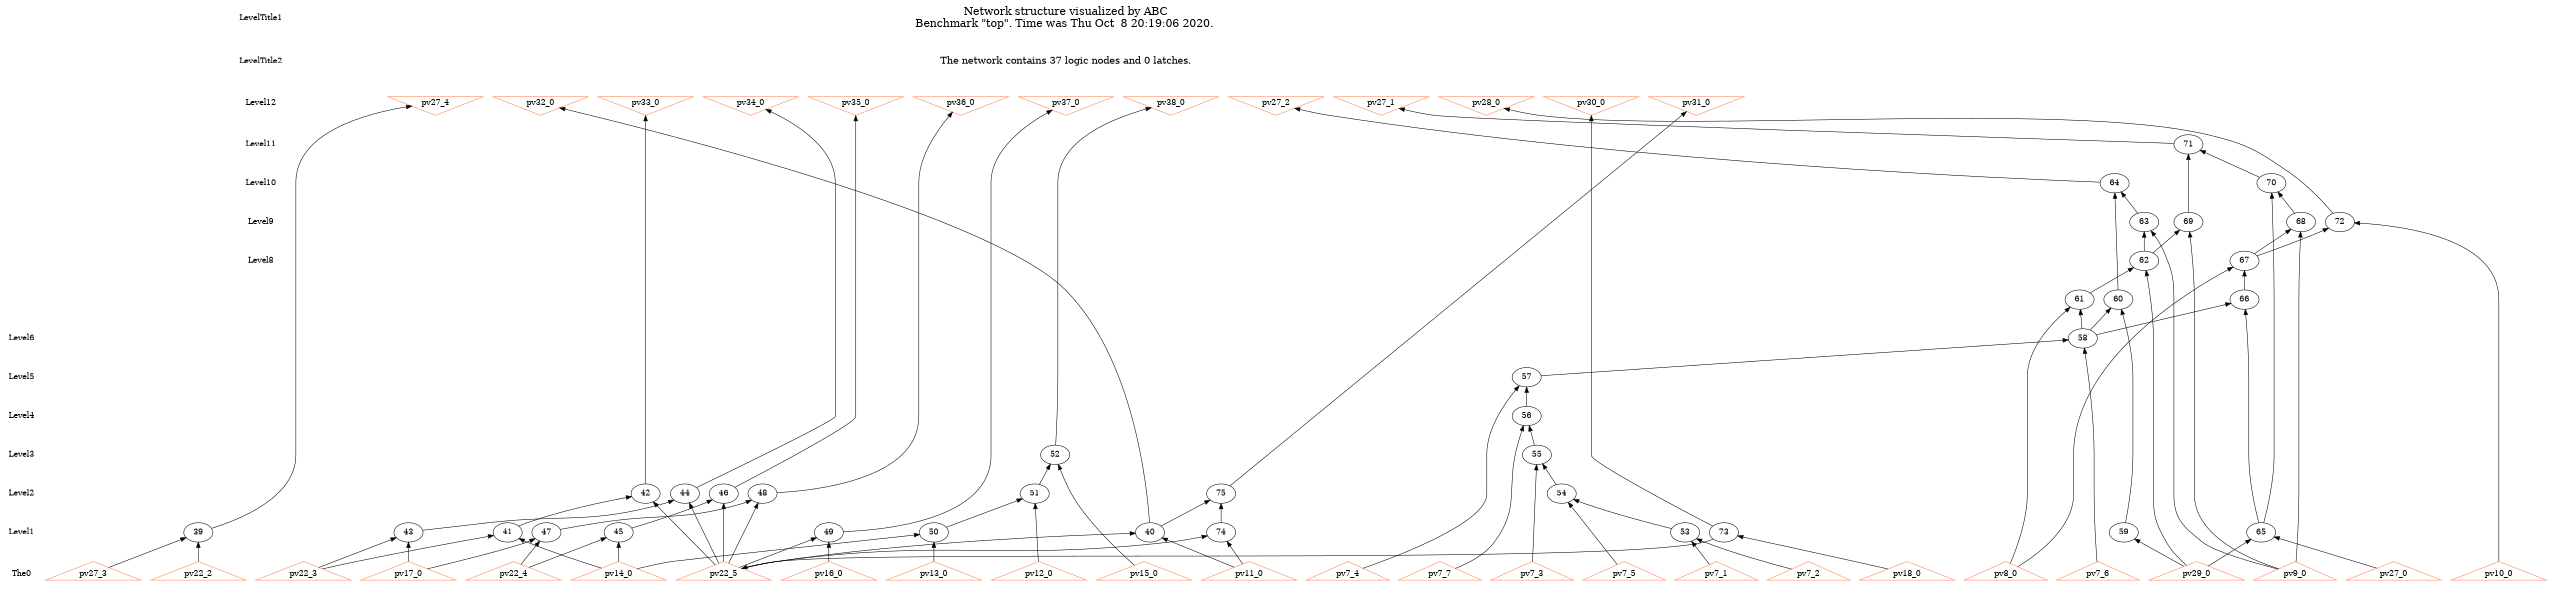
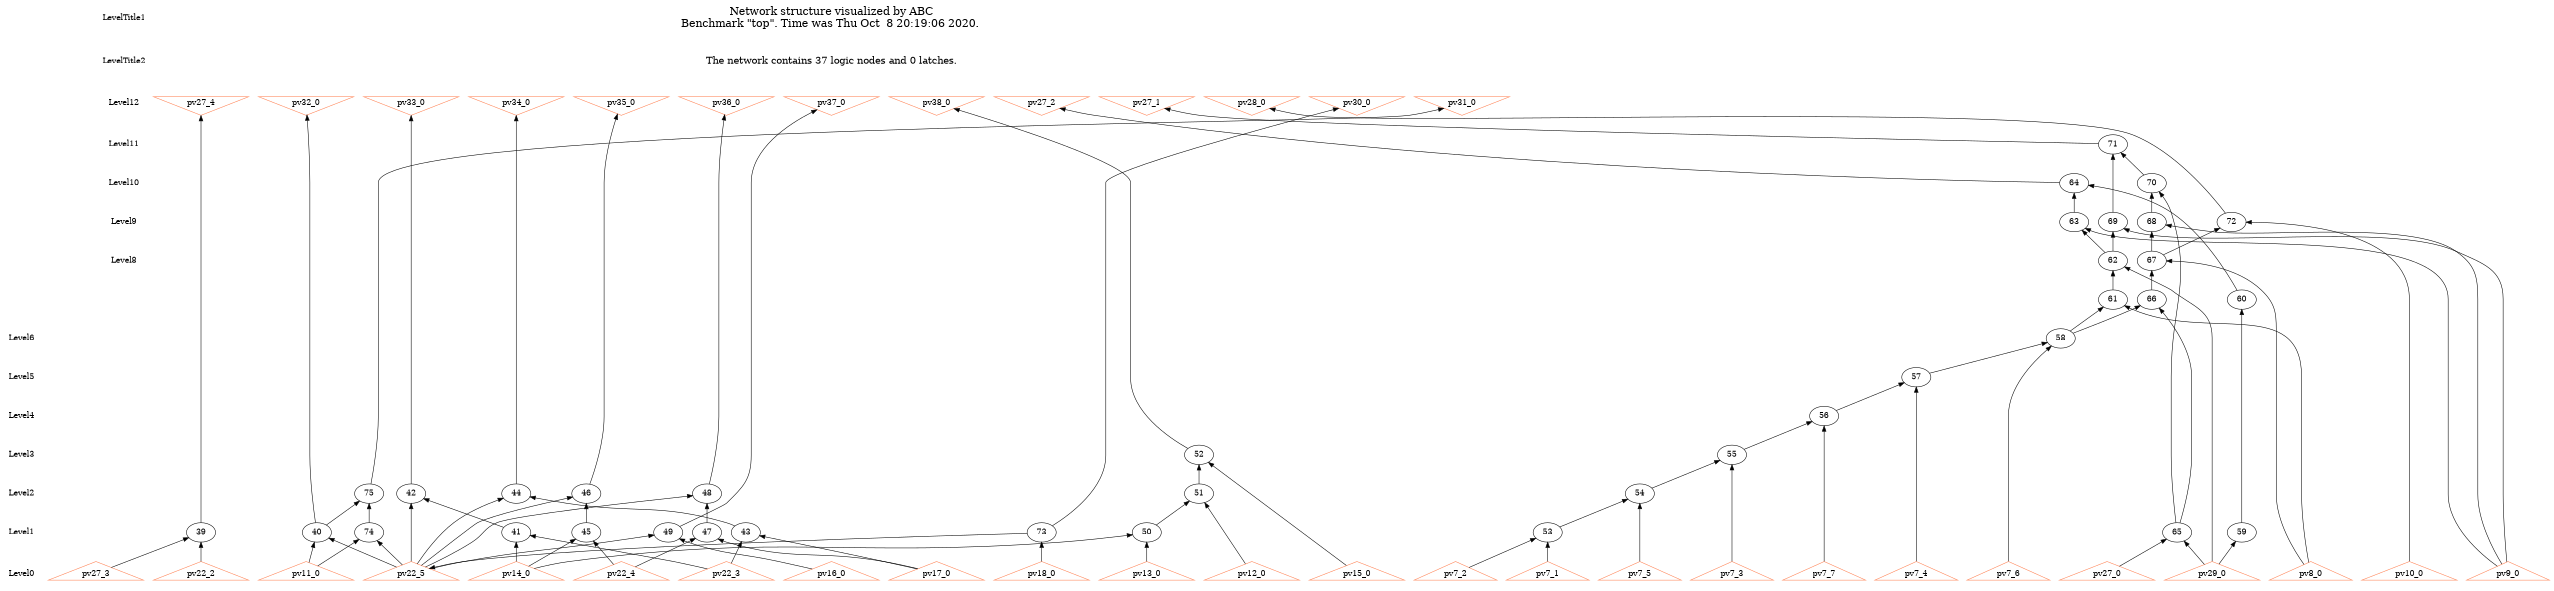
edge "58" -> "60": removed
node "The0": label "The0" -> "Level0"
